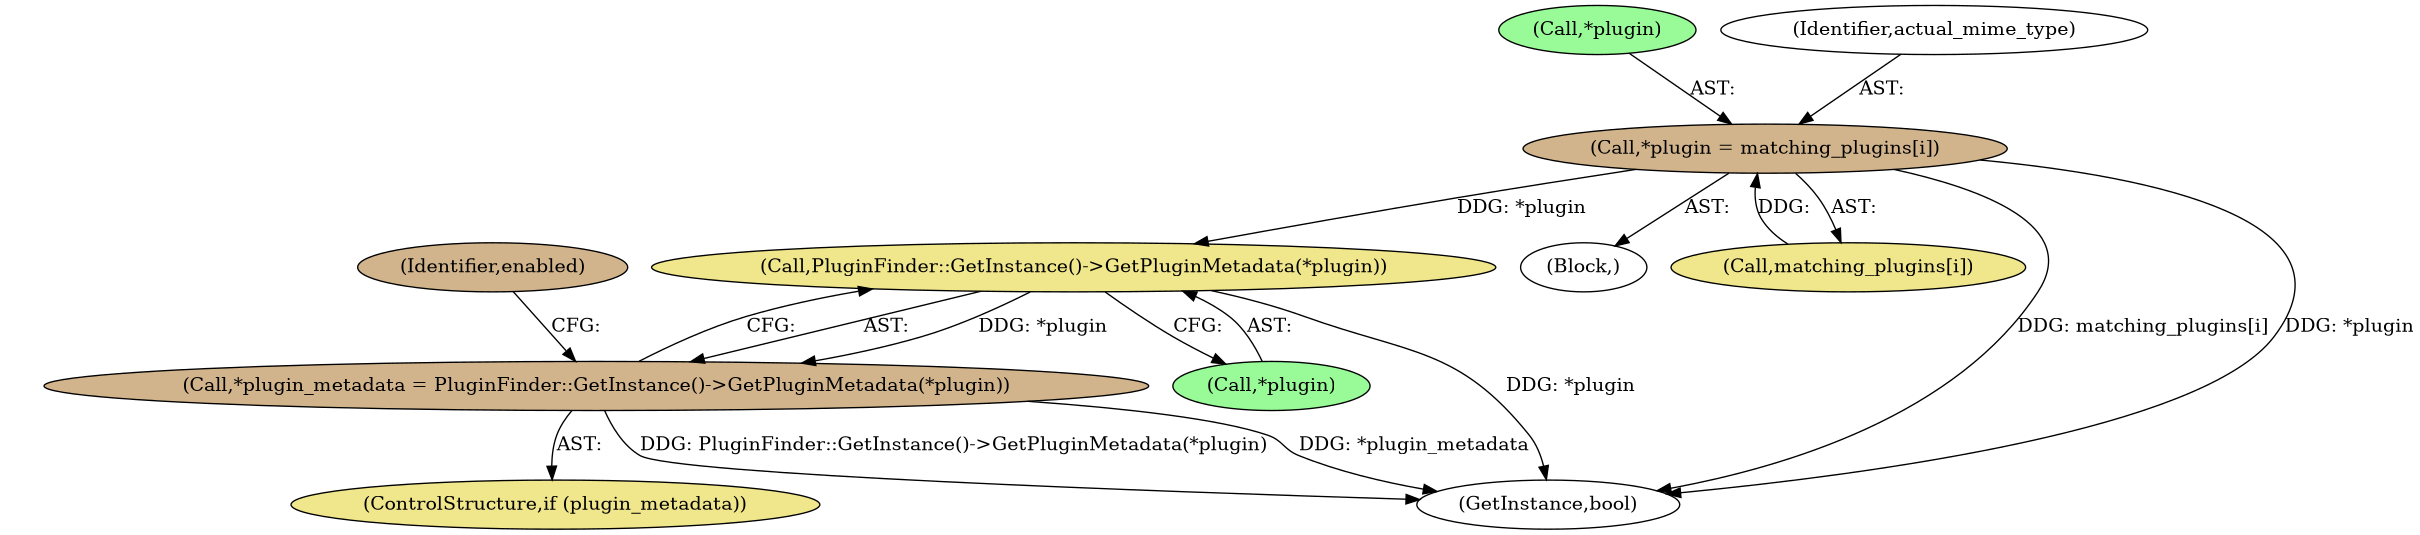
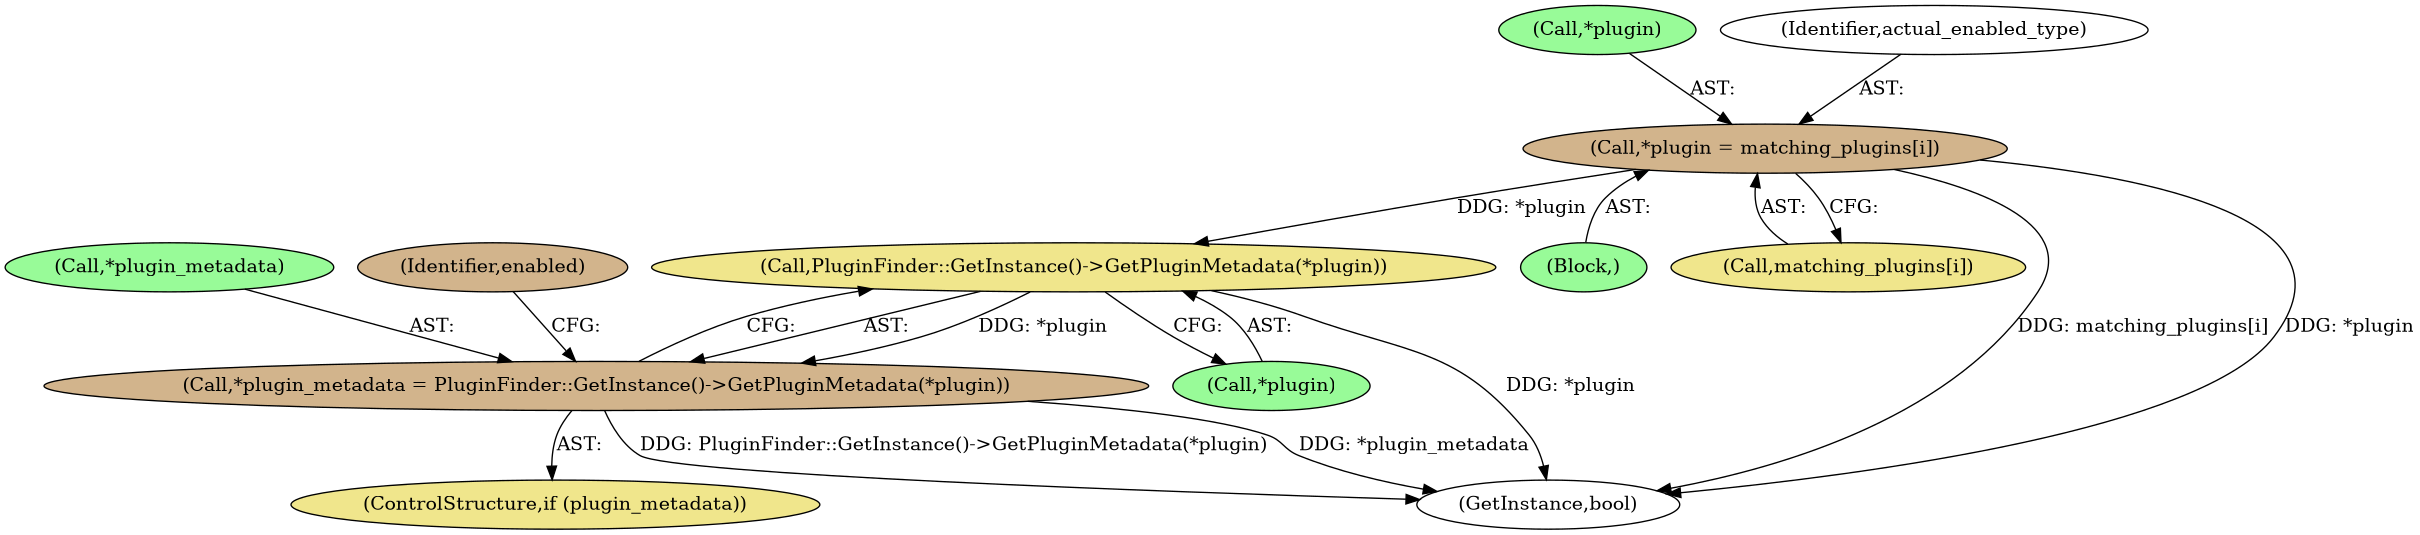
node "(Identifier,actual_mime_type)": label "(Identifier,actual_mime_type)" -> "(Identifier,actual_enabled_type)"
edge "(Call,*plugin = matching_plugins[i])" -> "(Block,)": reversed
edge "(Call,matching_plugins[i])" -> "(Call,*plugin = matching_plugins[i])": label "DDG: " -> "AST: "
edge "(Call,*plugin = matching_plugins[i])" -> "(Call,matching_plugins[i])": label "AST: " -> "CFG: "
node "(Call,*plugin_metadata)": added
node "(Block,)": fillcolor white -> palegreen
